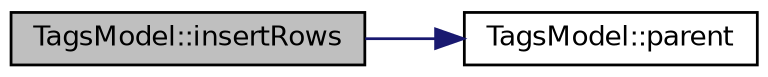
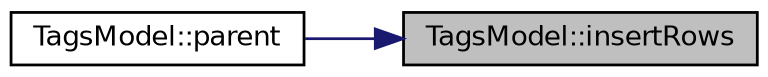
edge "TagsModel::insertRows" -> "TagsModel::parent": reversed
